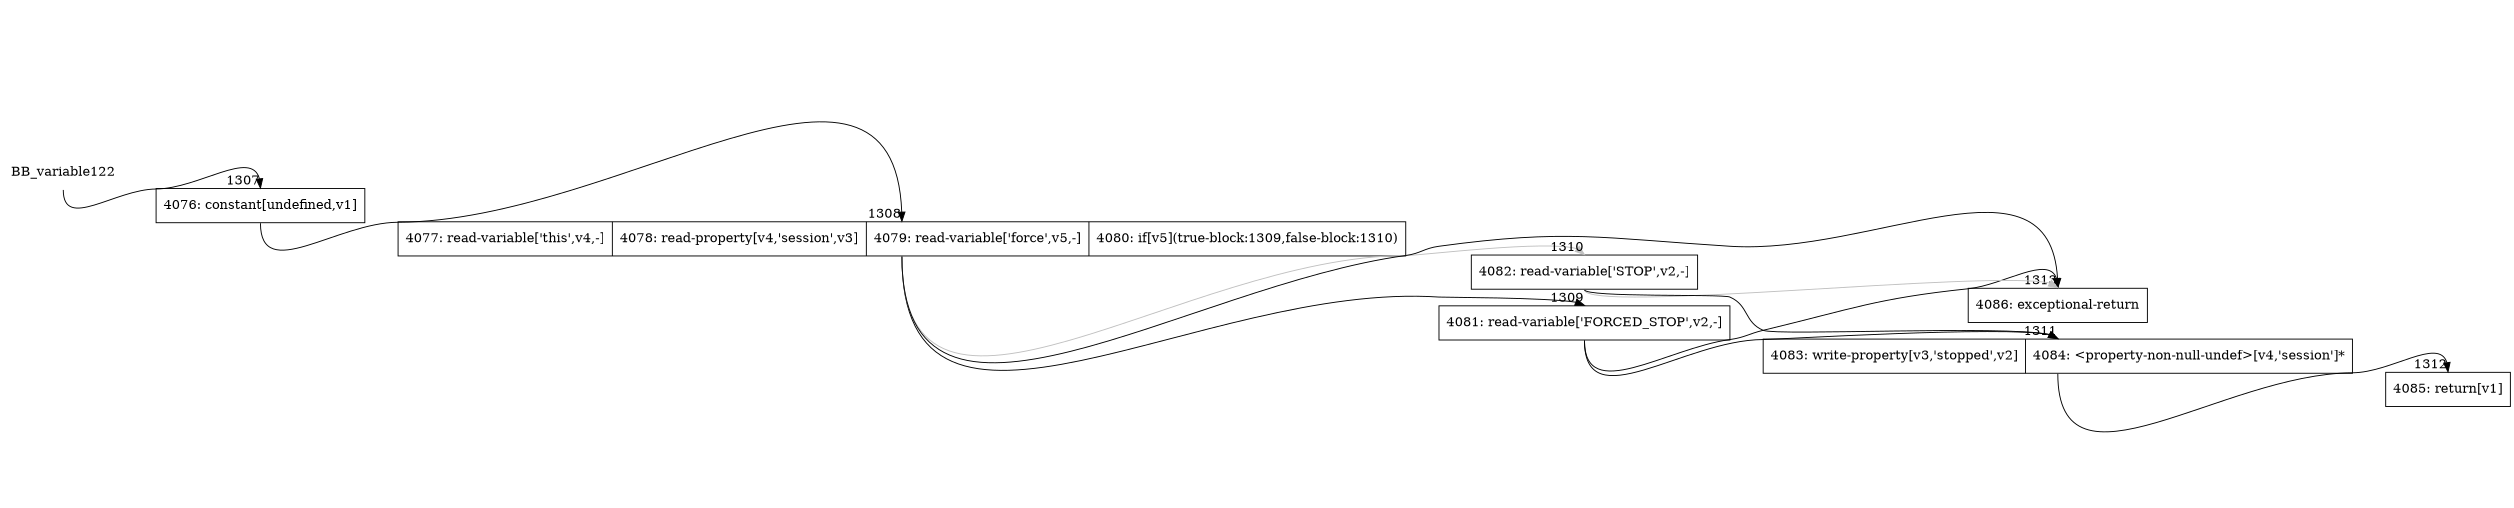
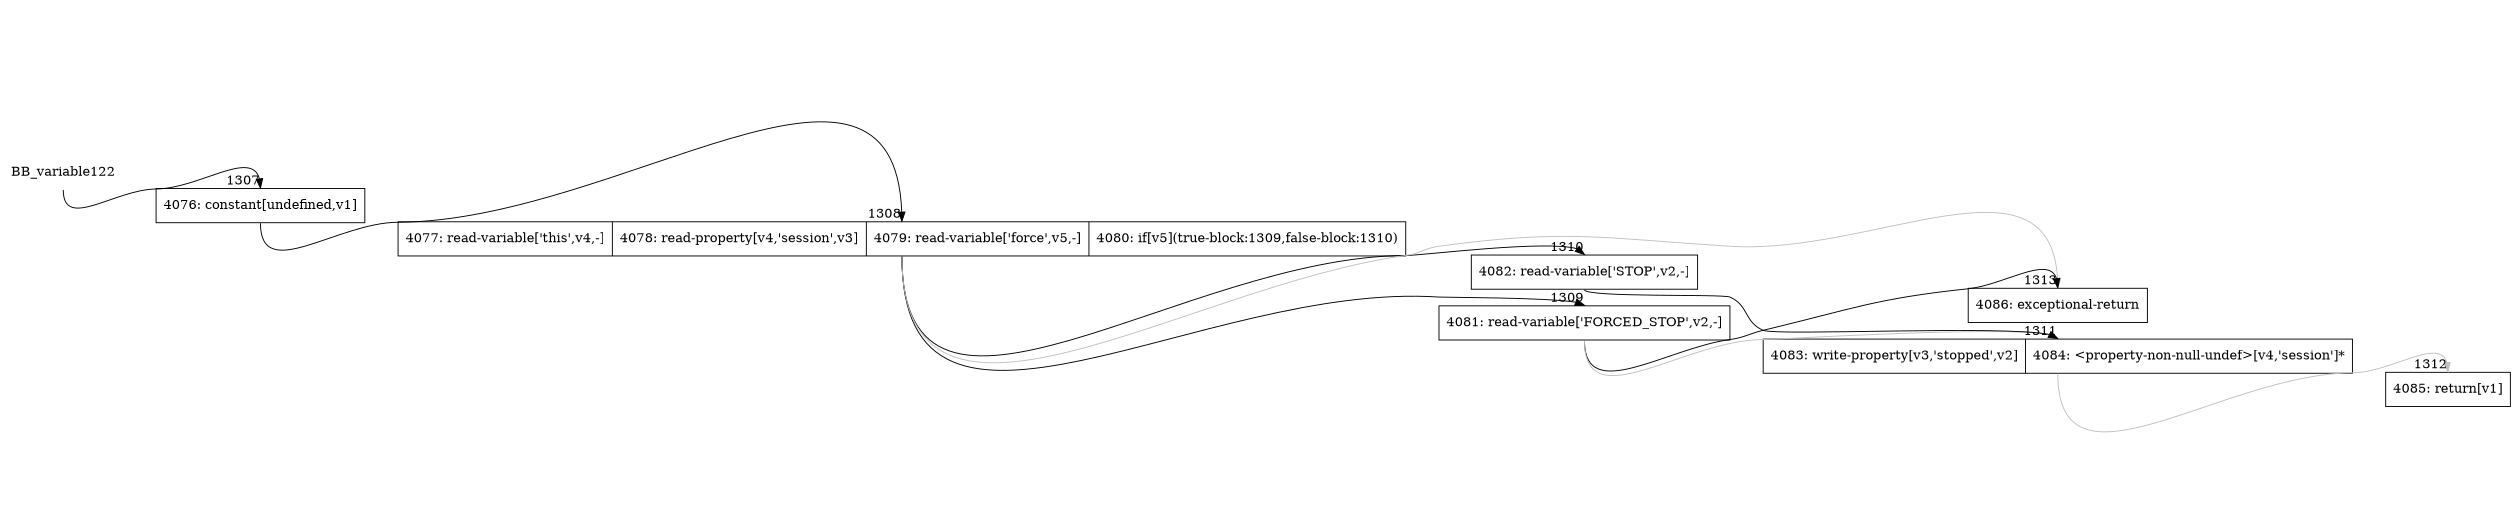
edge "4077: read-variable['this',v4,-]" -> "4086: exceptional-return": color black -> gray
edge "4082: read-variable['STOP',v2,-]" -> "4086: exceptional-return": removed
edge "4077: read-variable['this',v4,-]" -> "4082: read-variable['STOP',v2,-]": color gray -> black
edge "4081: read-variable['FORCED_STOP',v2,-]" -> "4083: write-property[v3,'stopped',v2]": color black -> gray
edge "4083: write-property[v3,'stopped',v2]" -> "4085: return[v1]": color black -> gray
